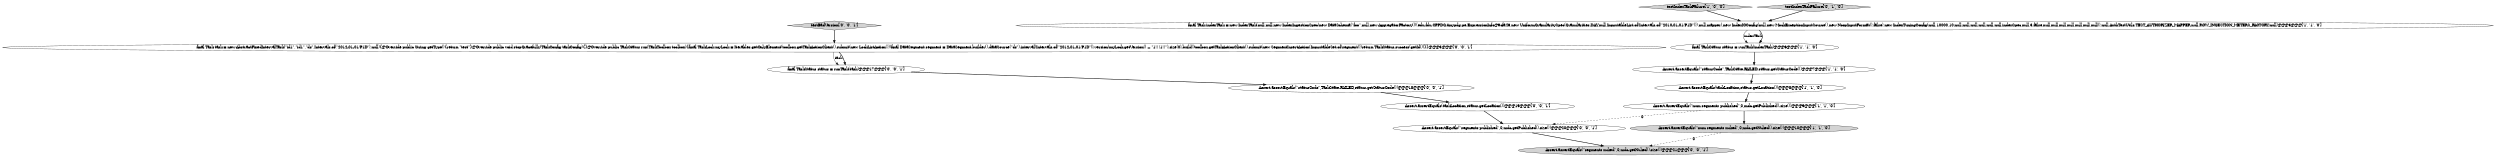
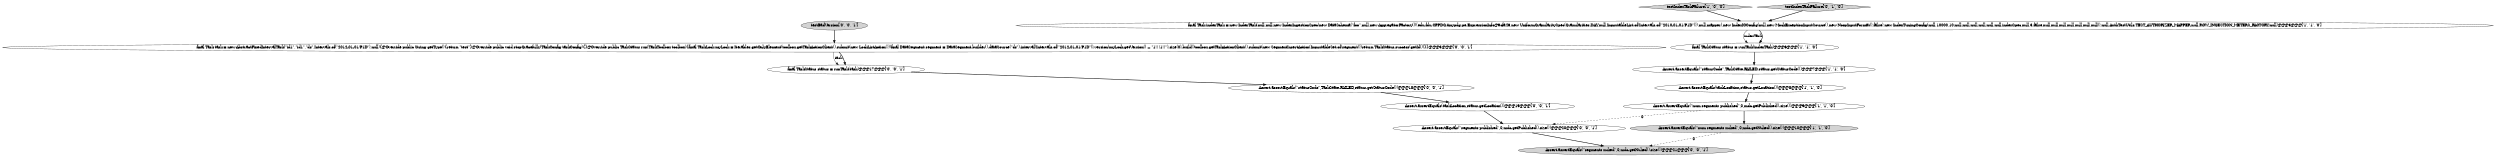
node "testBadVersion['0', '0', '1']": shape diamond -> ellipse
